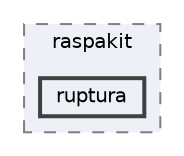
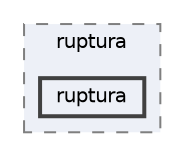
cluster "raspakit": label "raspakit" -> "ruptura"
